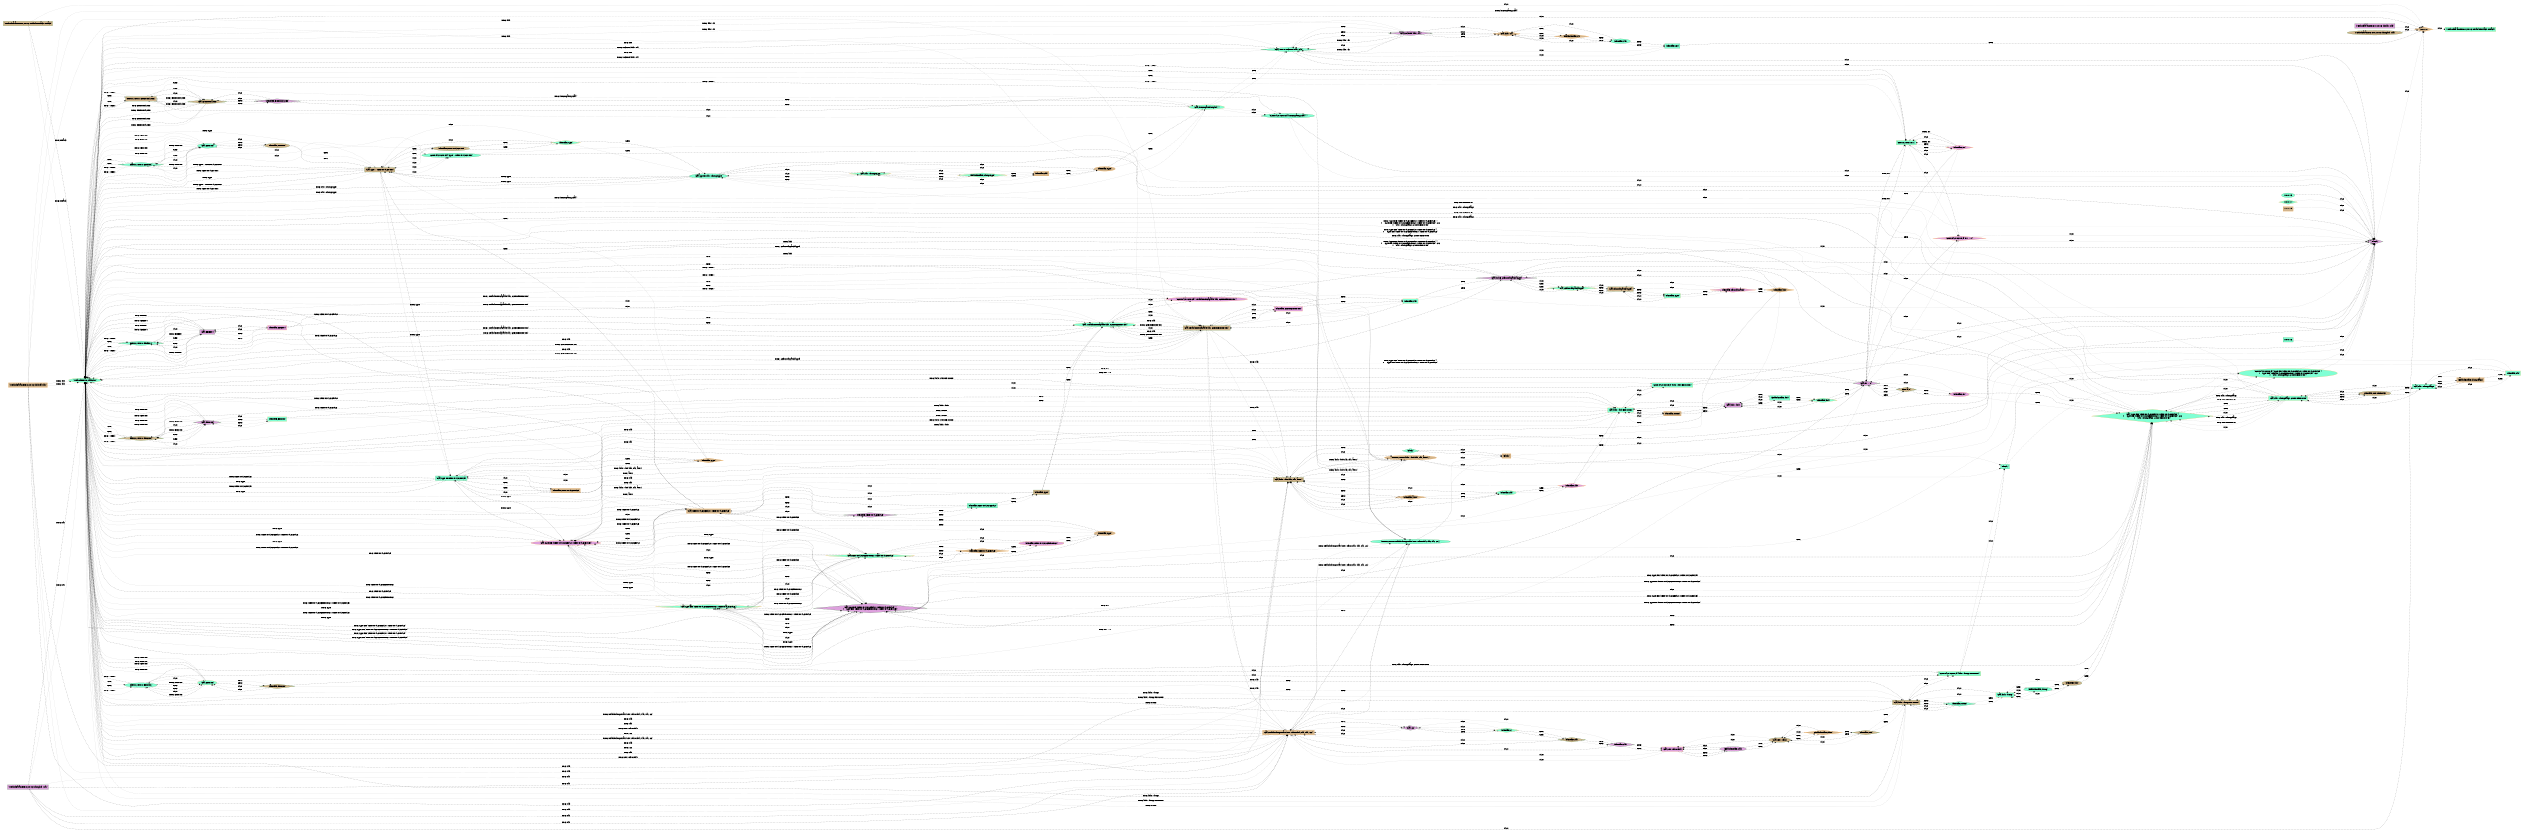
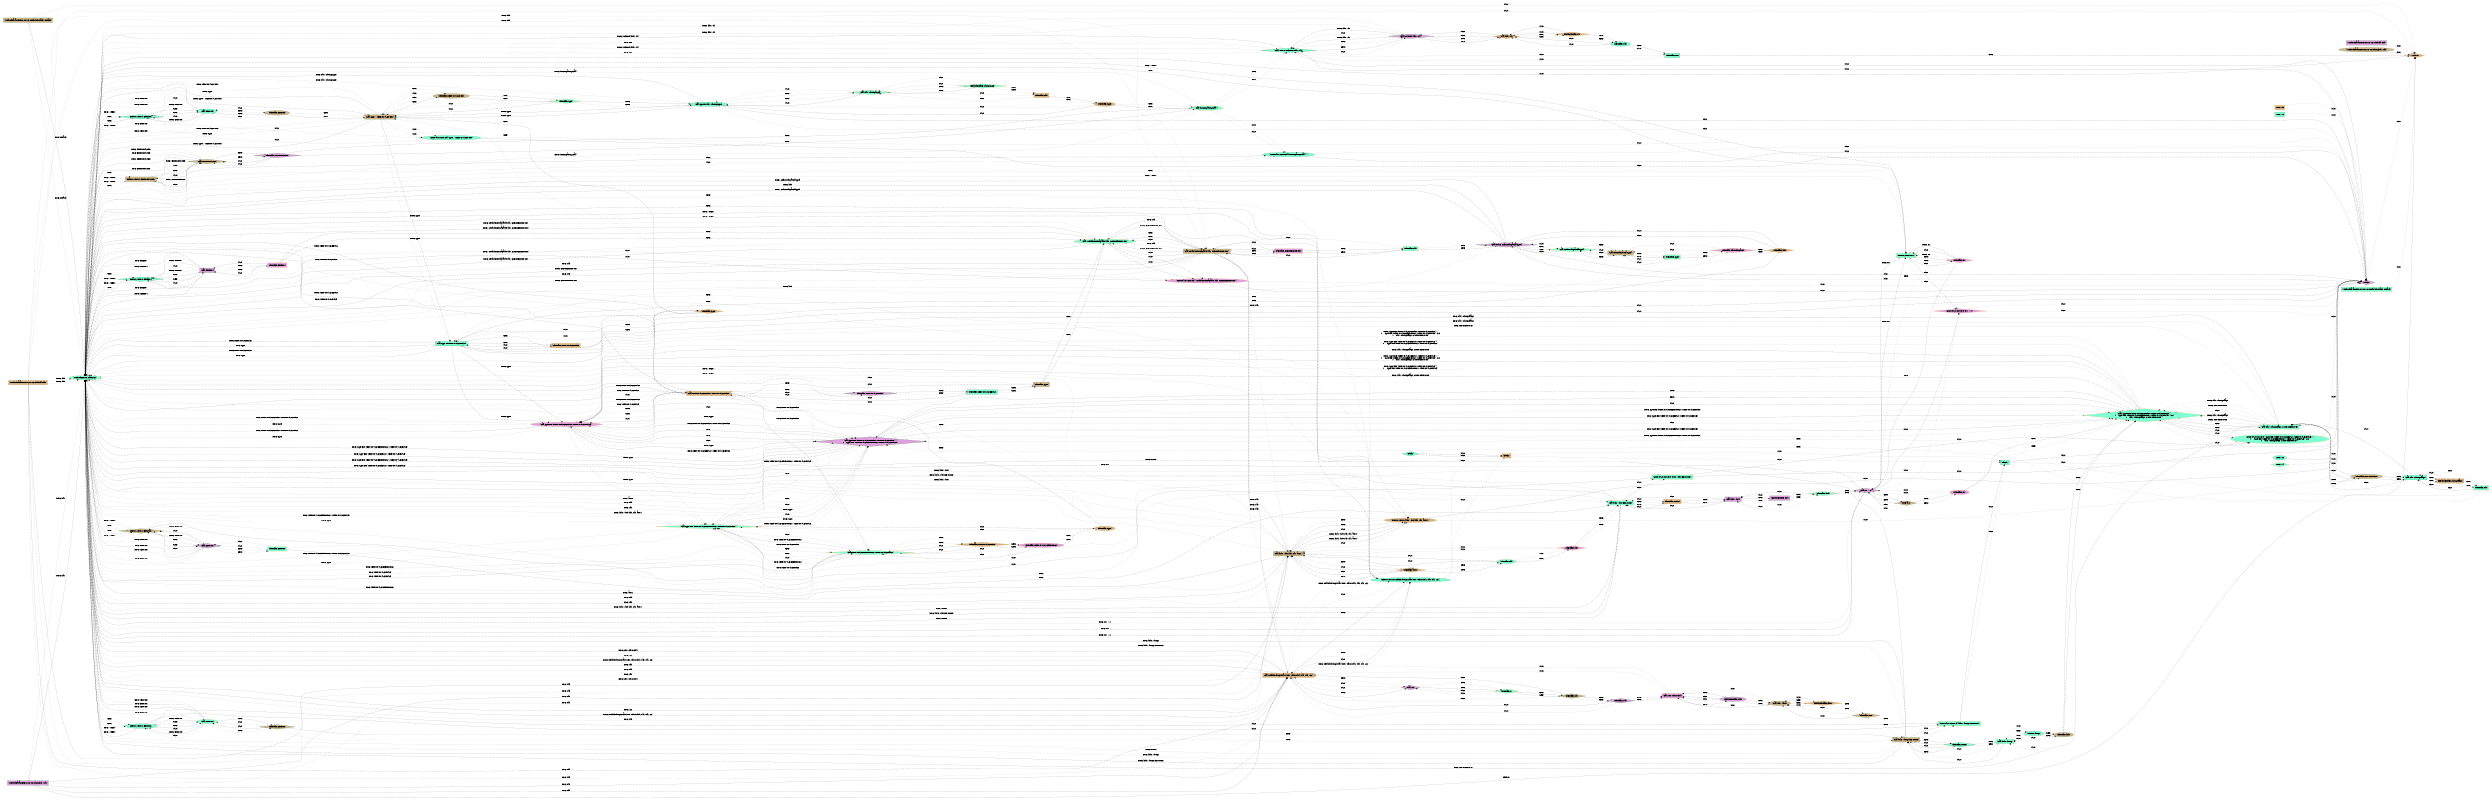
edge "(MethodParameterIn,struct sk_buff *skb)" -> "1000101": label "DDG: in_compat_syscall()" -> "AST: "
node "(MethodParameterOut,struct sk_skb *skb)": label "(MethodParameterOut,struct sk_skb *skb)" -> "(MethodParameterOut,struct sk_buff *skb)"
edge "1000101" -> "(MethodParameterOut,struct netlink_ext_ack *extack)": reversed
node "(Call,in_compat_nlmsghdr())": label "(Call,in_compat_nlmsghdr())" -> "(Call,in_compat_syscall())"
node "(FieldIdentifier,doit)": fillcolor aquamarine -> plum
node "(FieldIdentifier,dump)": label "(FieldIdentifier,dump)" -> "(Return,dump)"
edge "(MethodParameterIn,struct nlmsghdr *nlh)" -> "1000101": label "AST: " -> "GETSA: "
